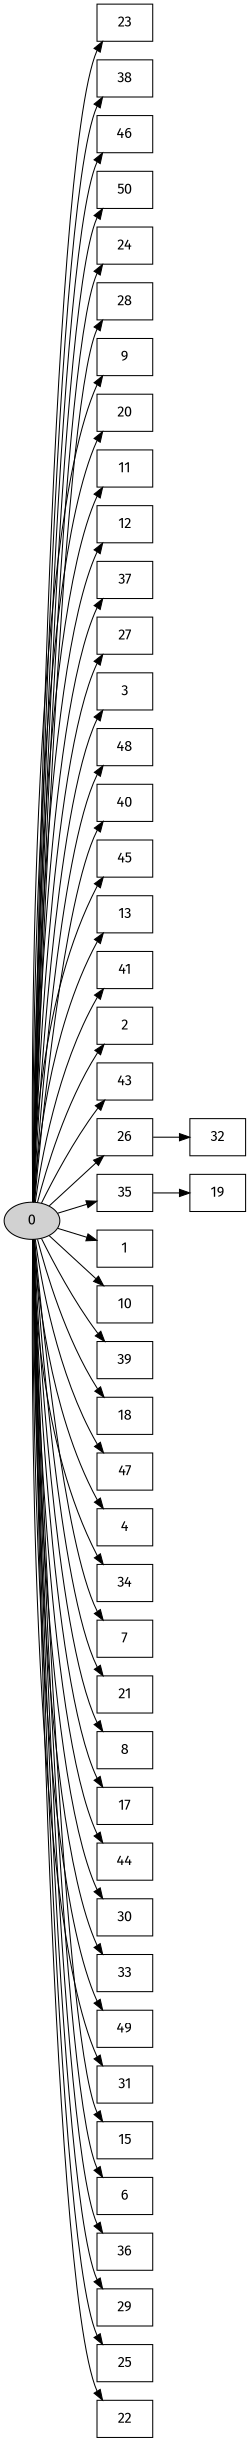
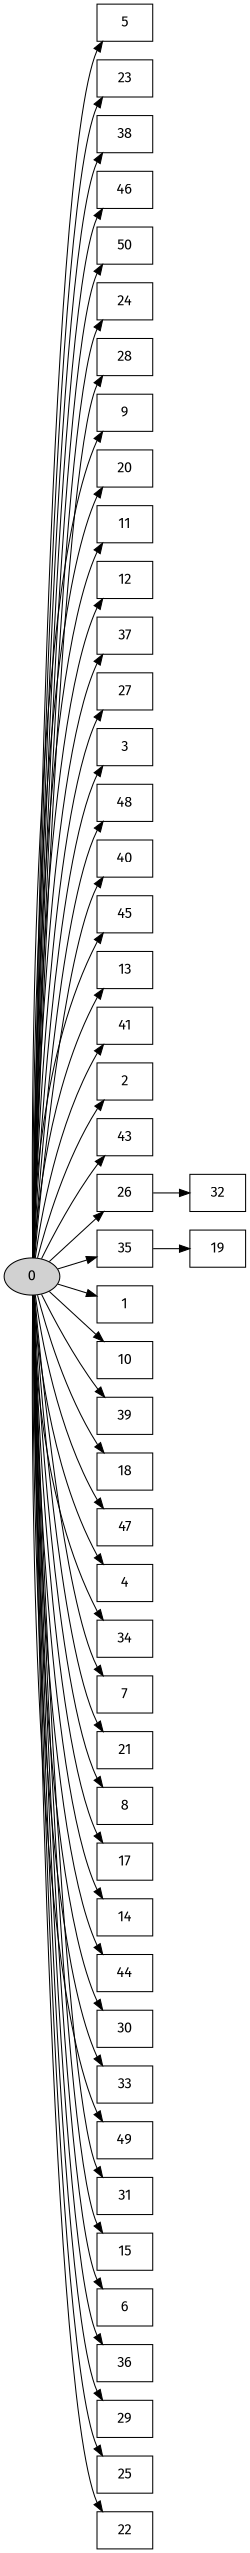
node "5": added
node "14": added
